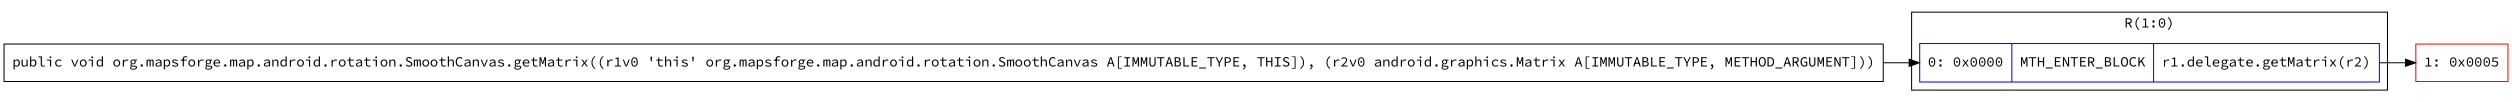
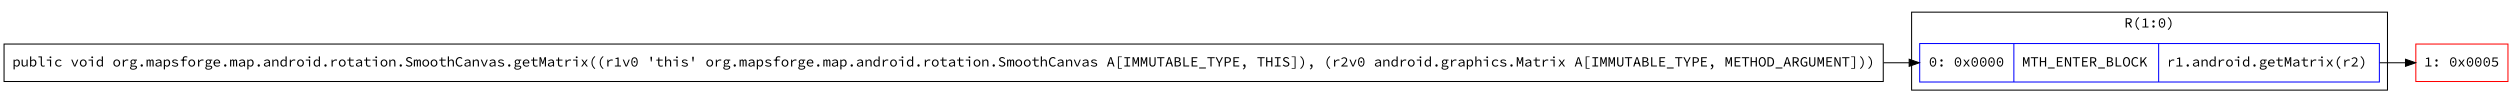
node "0: 0x0000": text "r1.delegate.getMatrix(r2)" -> "r1.android.getMatrix(r2)"
